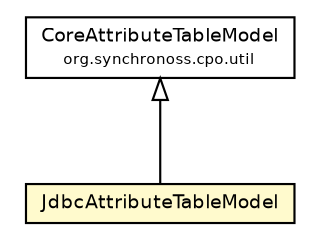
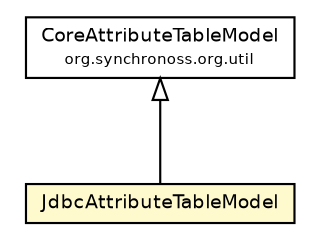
node "CoreAttributeTableModel": text "org.synchronoss.cpo.util" -> "org.synchronoss.org.util"
